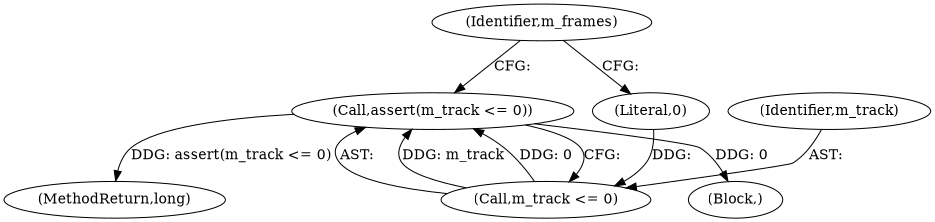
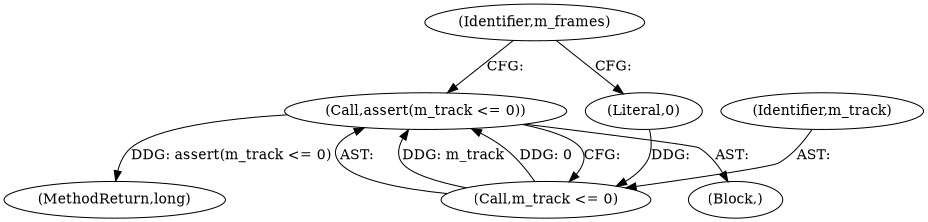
edge "(Call,assert(m_track <= 0))" -> "(Block,)": label "DDG: 0" -> "AST: "
